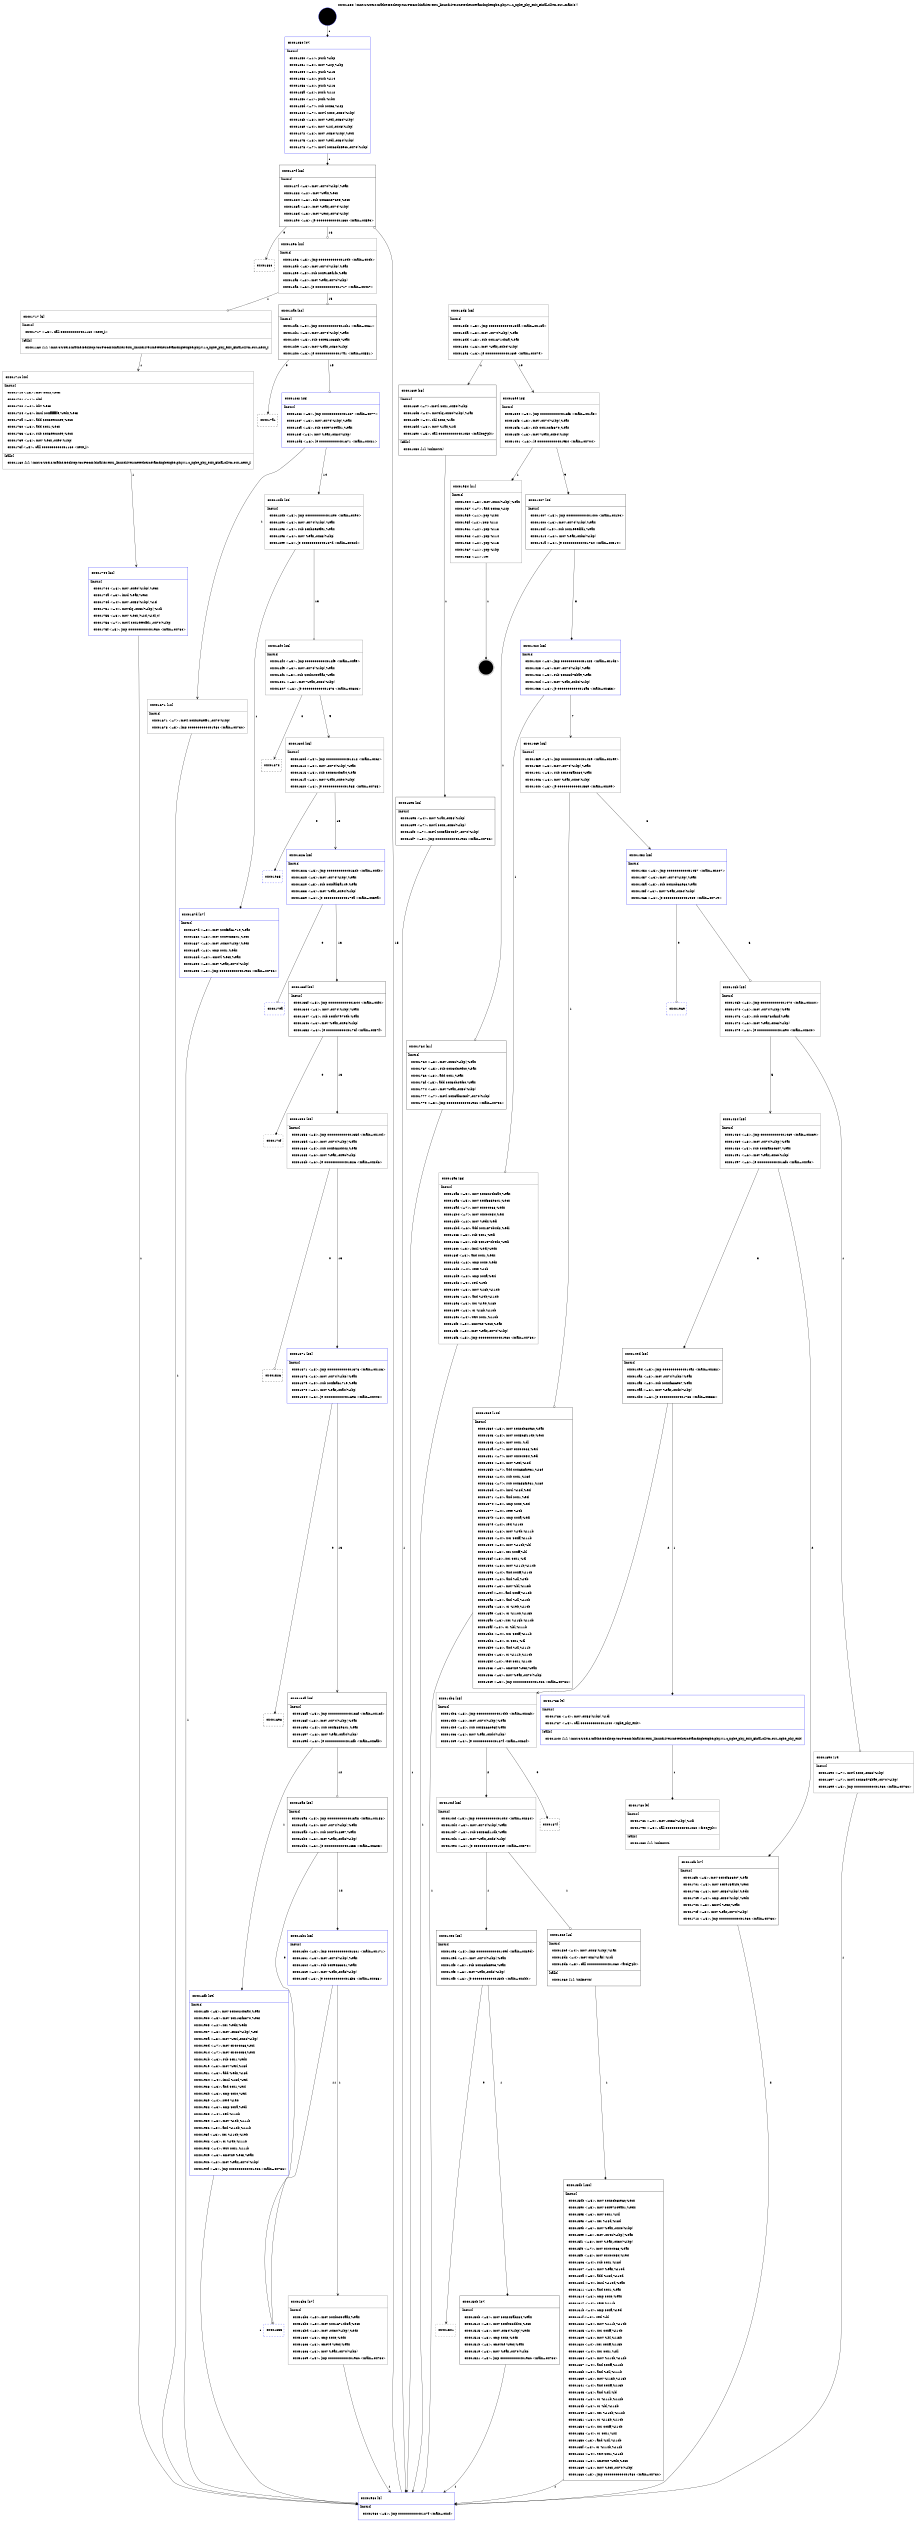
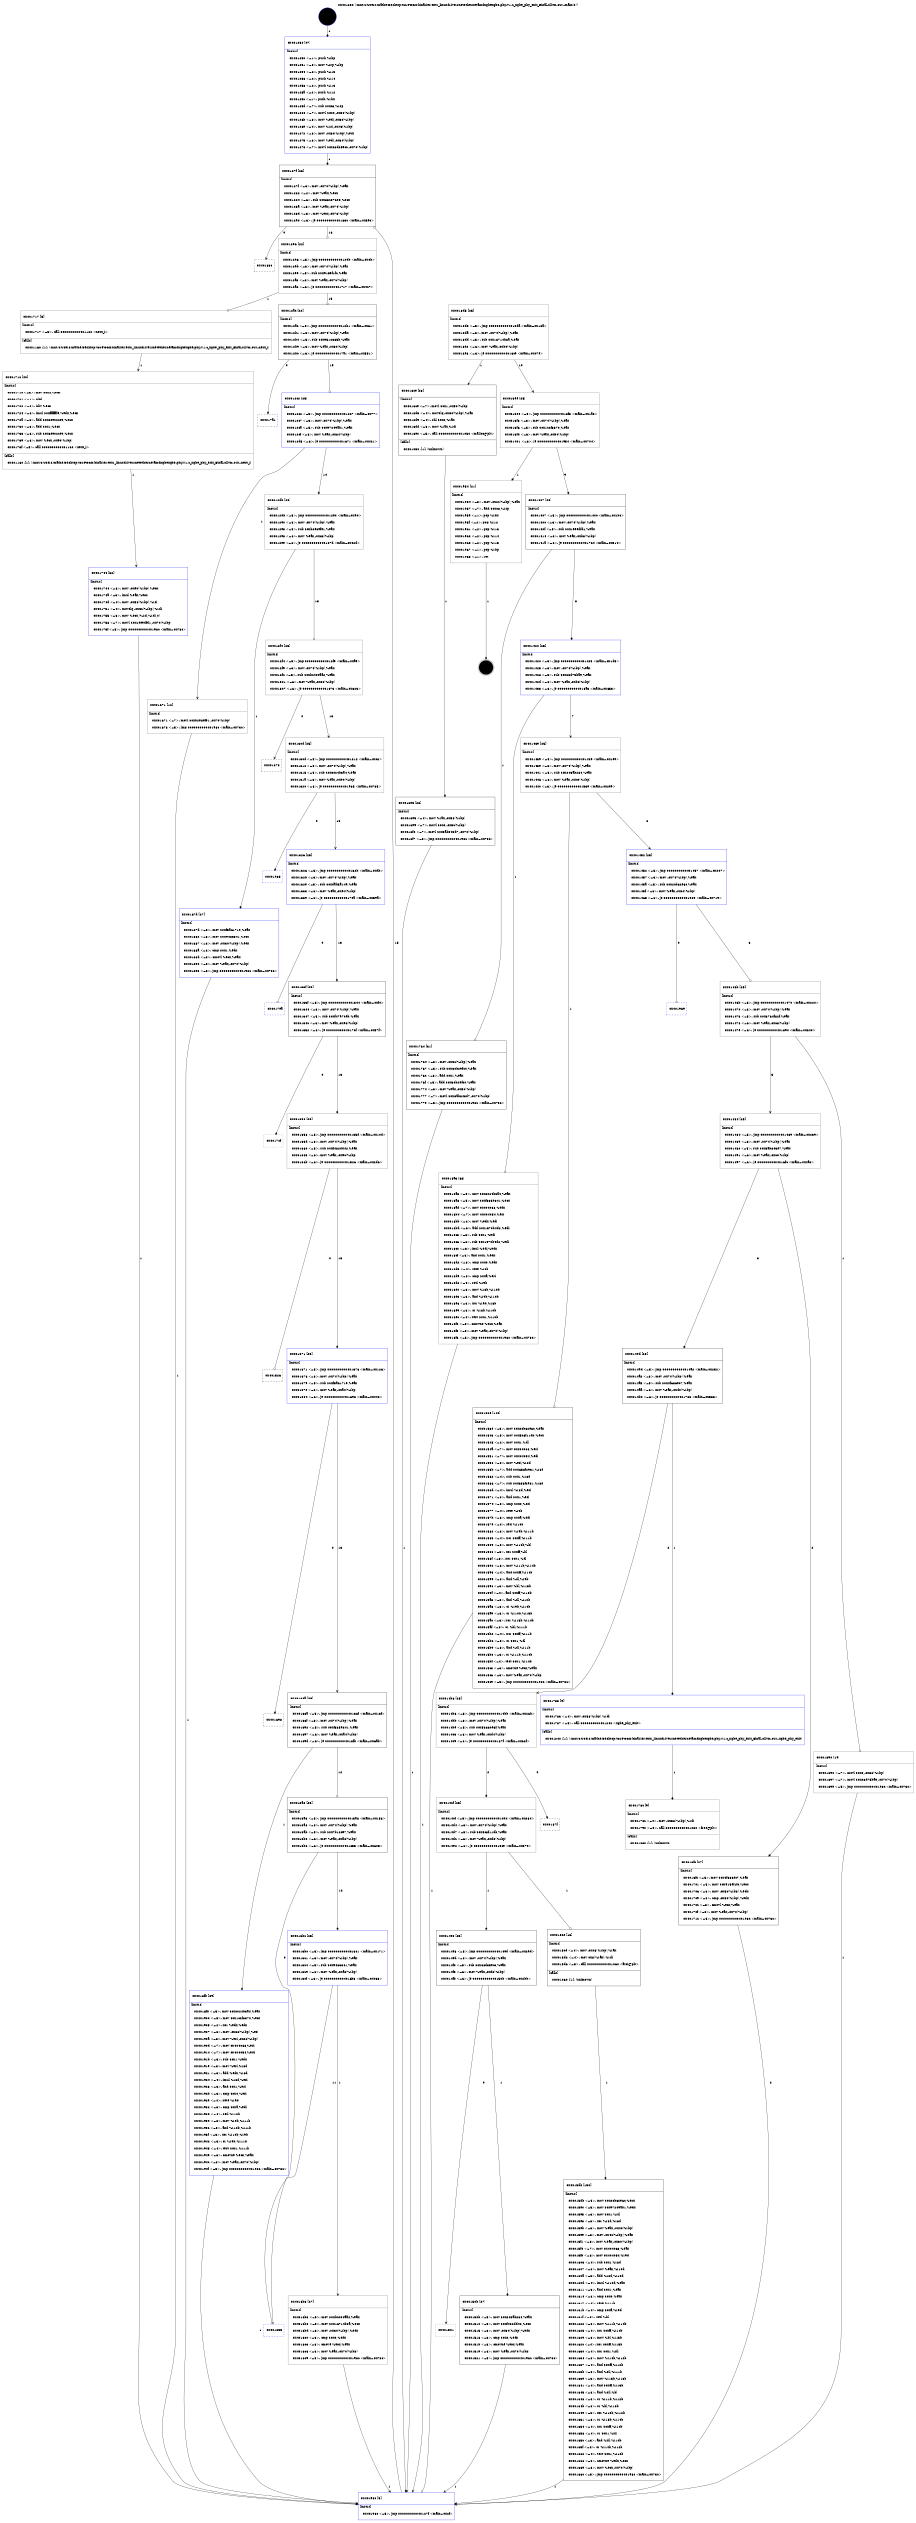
edge "0x4012f4 [25]" -> "0x40130d [25]": label " 9" -> " 13"
